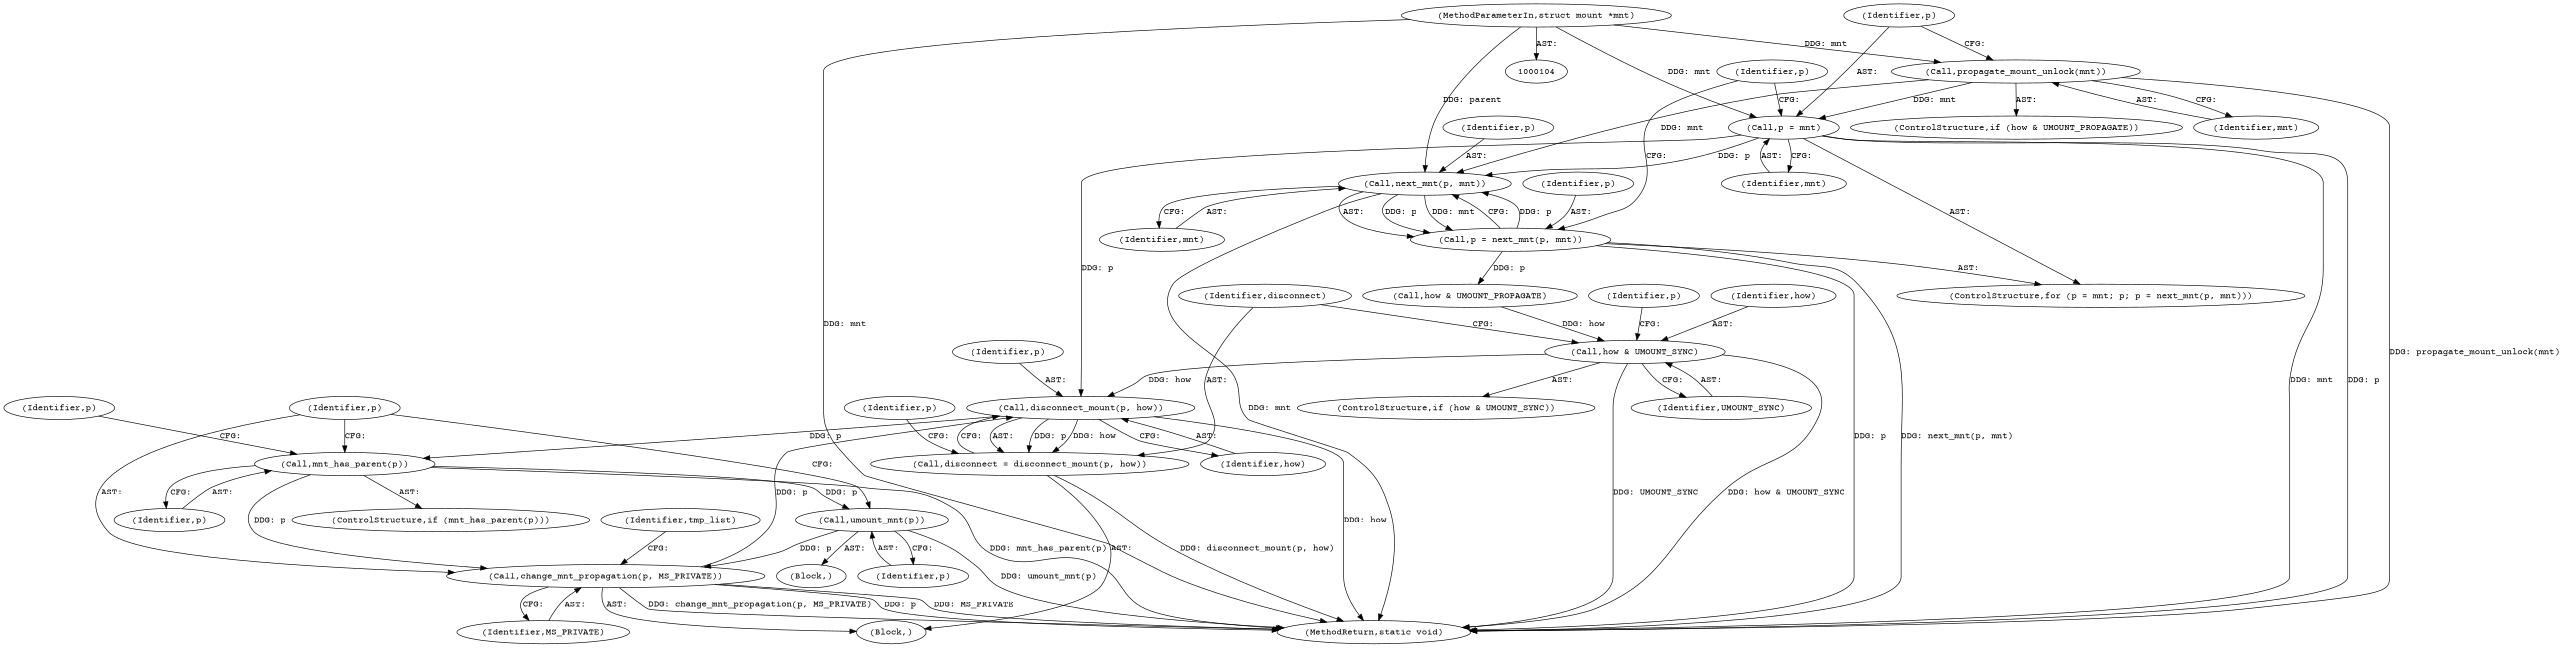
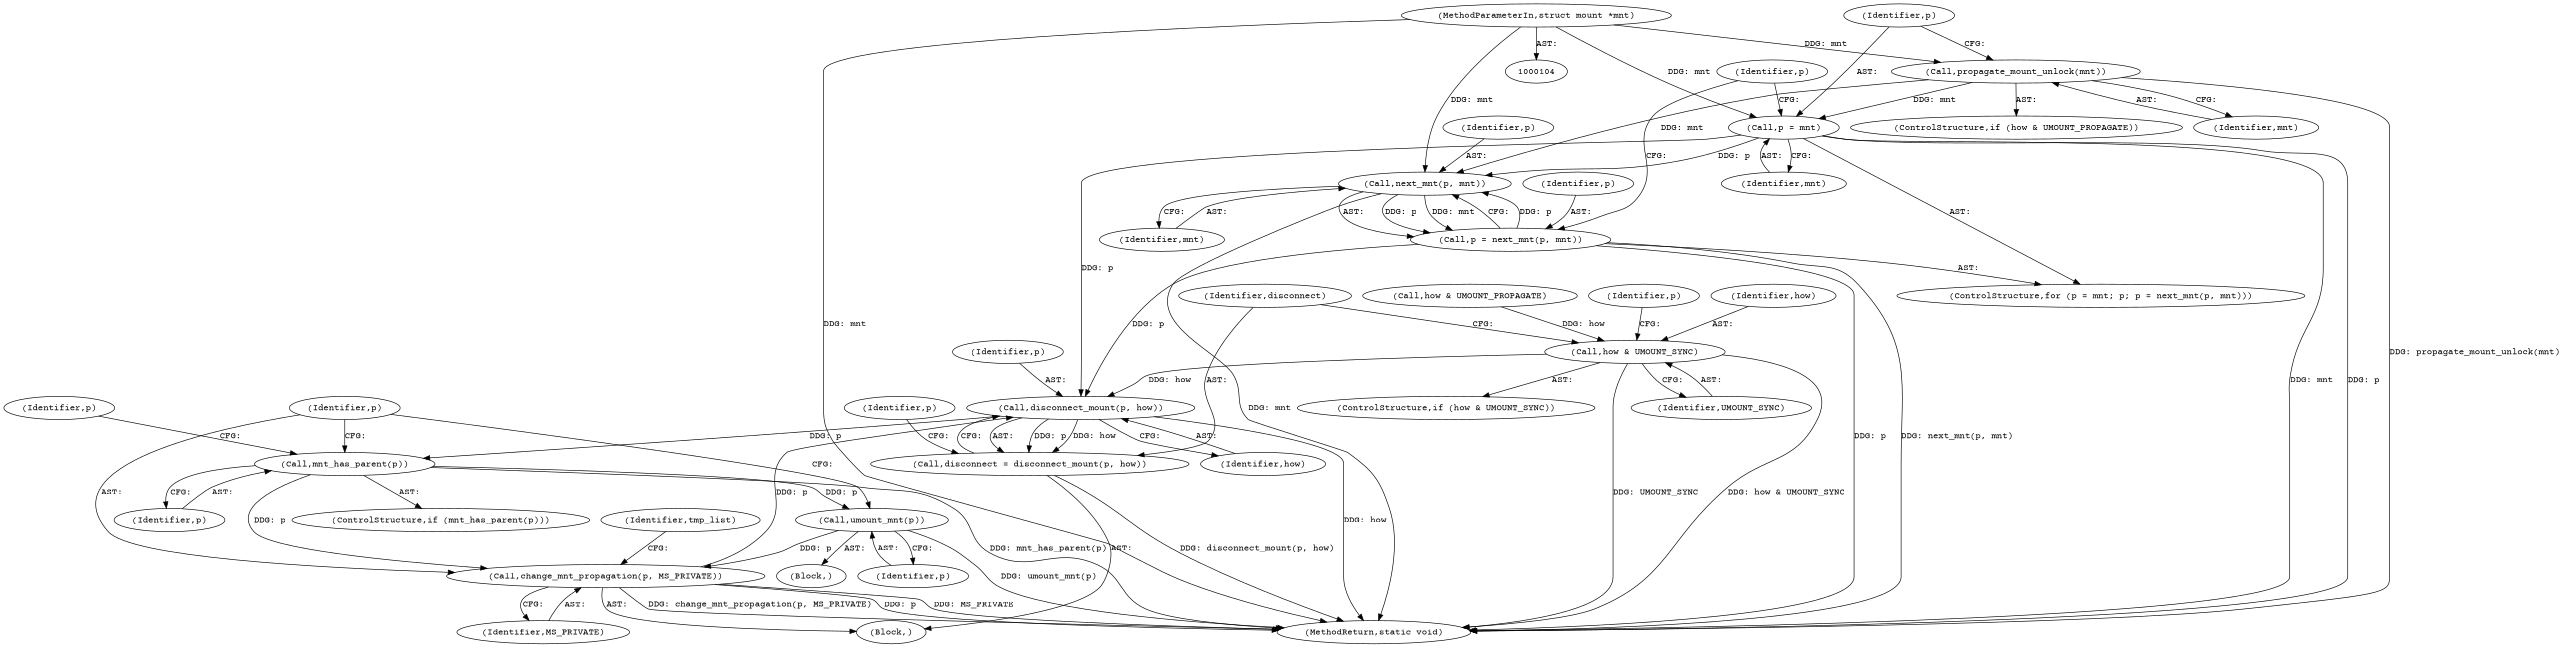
edge "(MethodParameterIn,struct mount *mnt)" -> "(Call,next_mnt(p, mnt))": label "DDG: parent" -> "DDG: mnt"
edge "(Call,p = next_mnt(p, mnt))" -> "(Call,how & UMOUNT_PROPAGATE)": now "(Call,p = next_mnt(p, mnt))" -> "(Call,disconnect_mount(p, how))"
